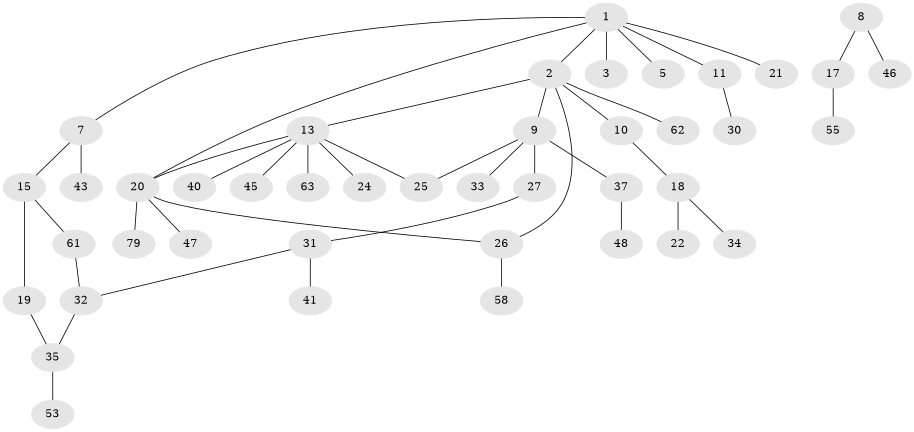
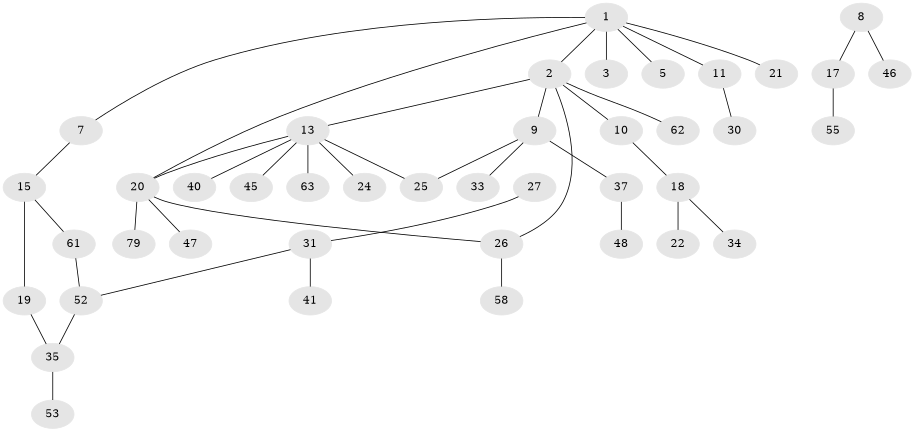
edge "9" -- "27": removed
node "43": removed
node "32": label "32" -> "52"
